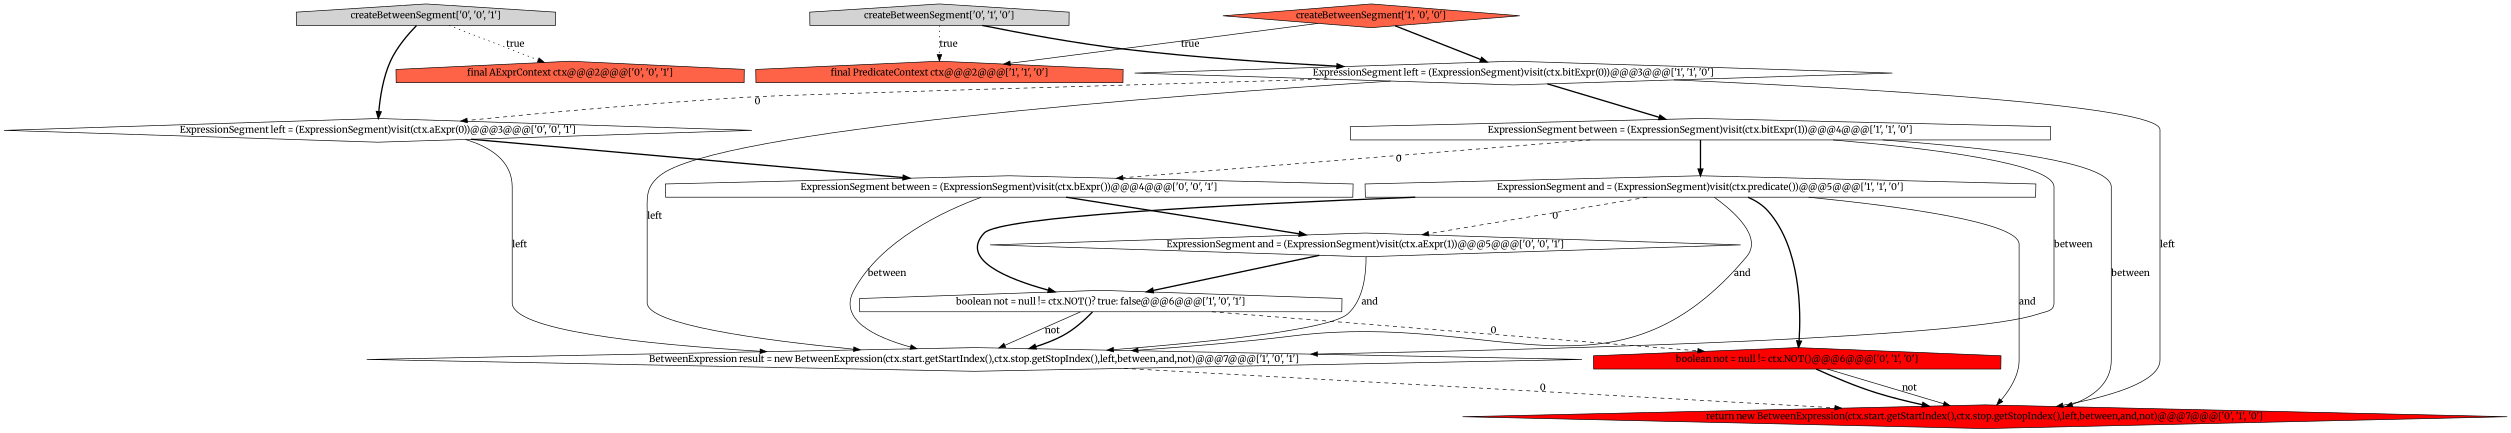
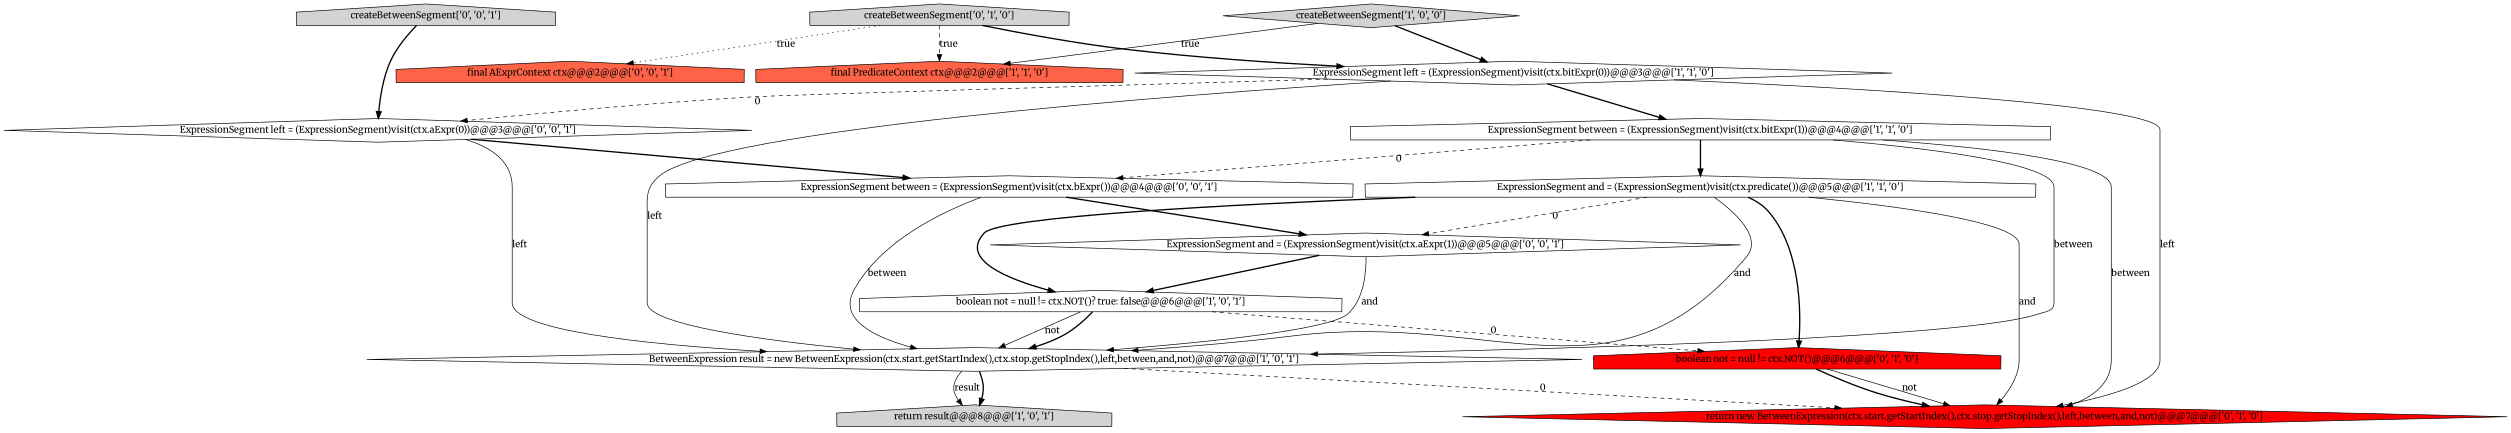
node "createBetweenSegment['1', '0', '0']": fillcolor tomato -> lightgray
edge "createBetweenSegment['0', '1', '0']" -> "final PredicateContext ctx@@@2@@@['1', '1', '0']": style dotted -> dashed
edge "createBetweenSegment['0', '0', '1']" -> "final AExprContext ctx@@@2@@@['0', '0', '1']": now "createBetweenSegment['0', '1', '0']" -> "final AExprContext ctx@@@2@@@['0', '0', '1']"
node "return result@@@8@@@['1', '0', '1']": added
